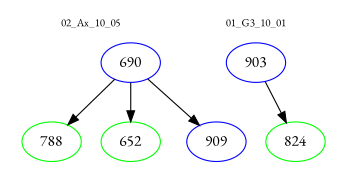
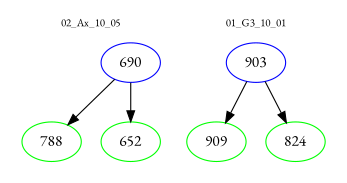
edge "690" -> "909": now "903" -> "909"
node "909": color blue -> green
